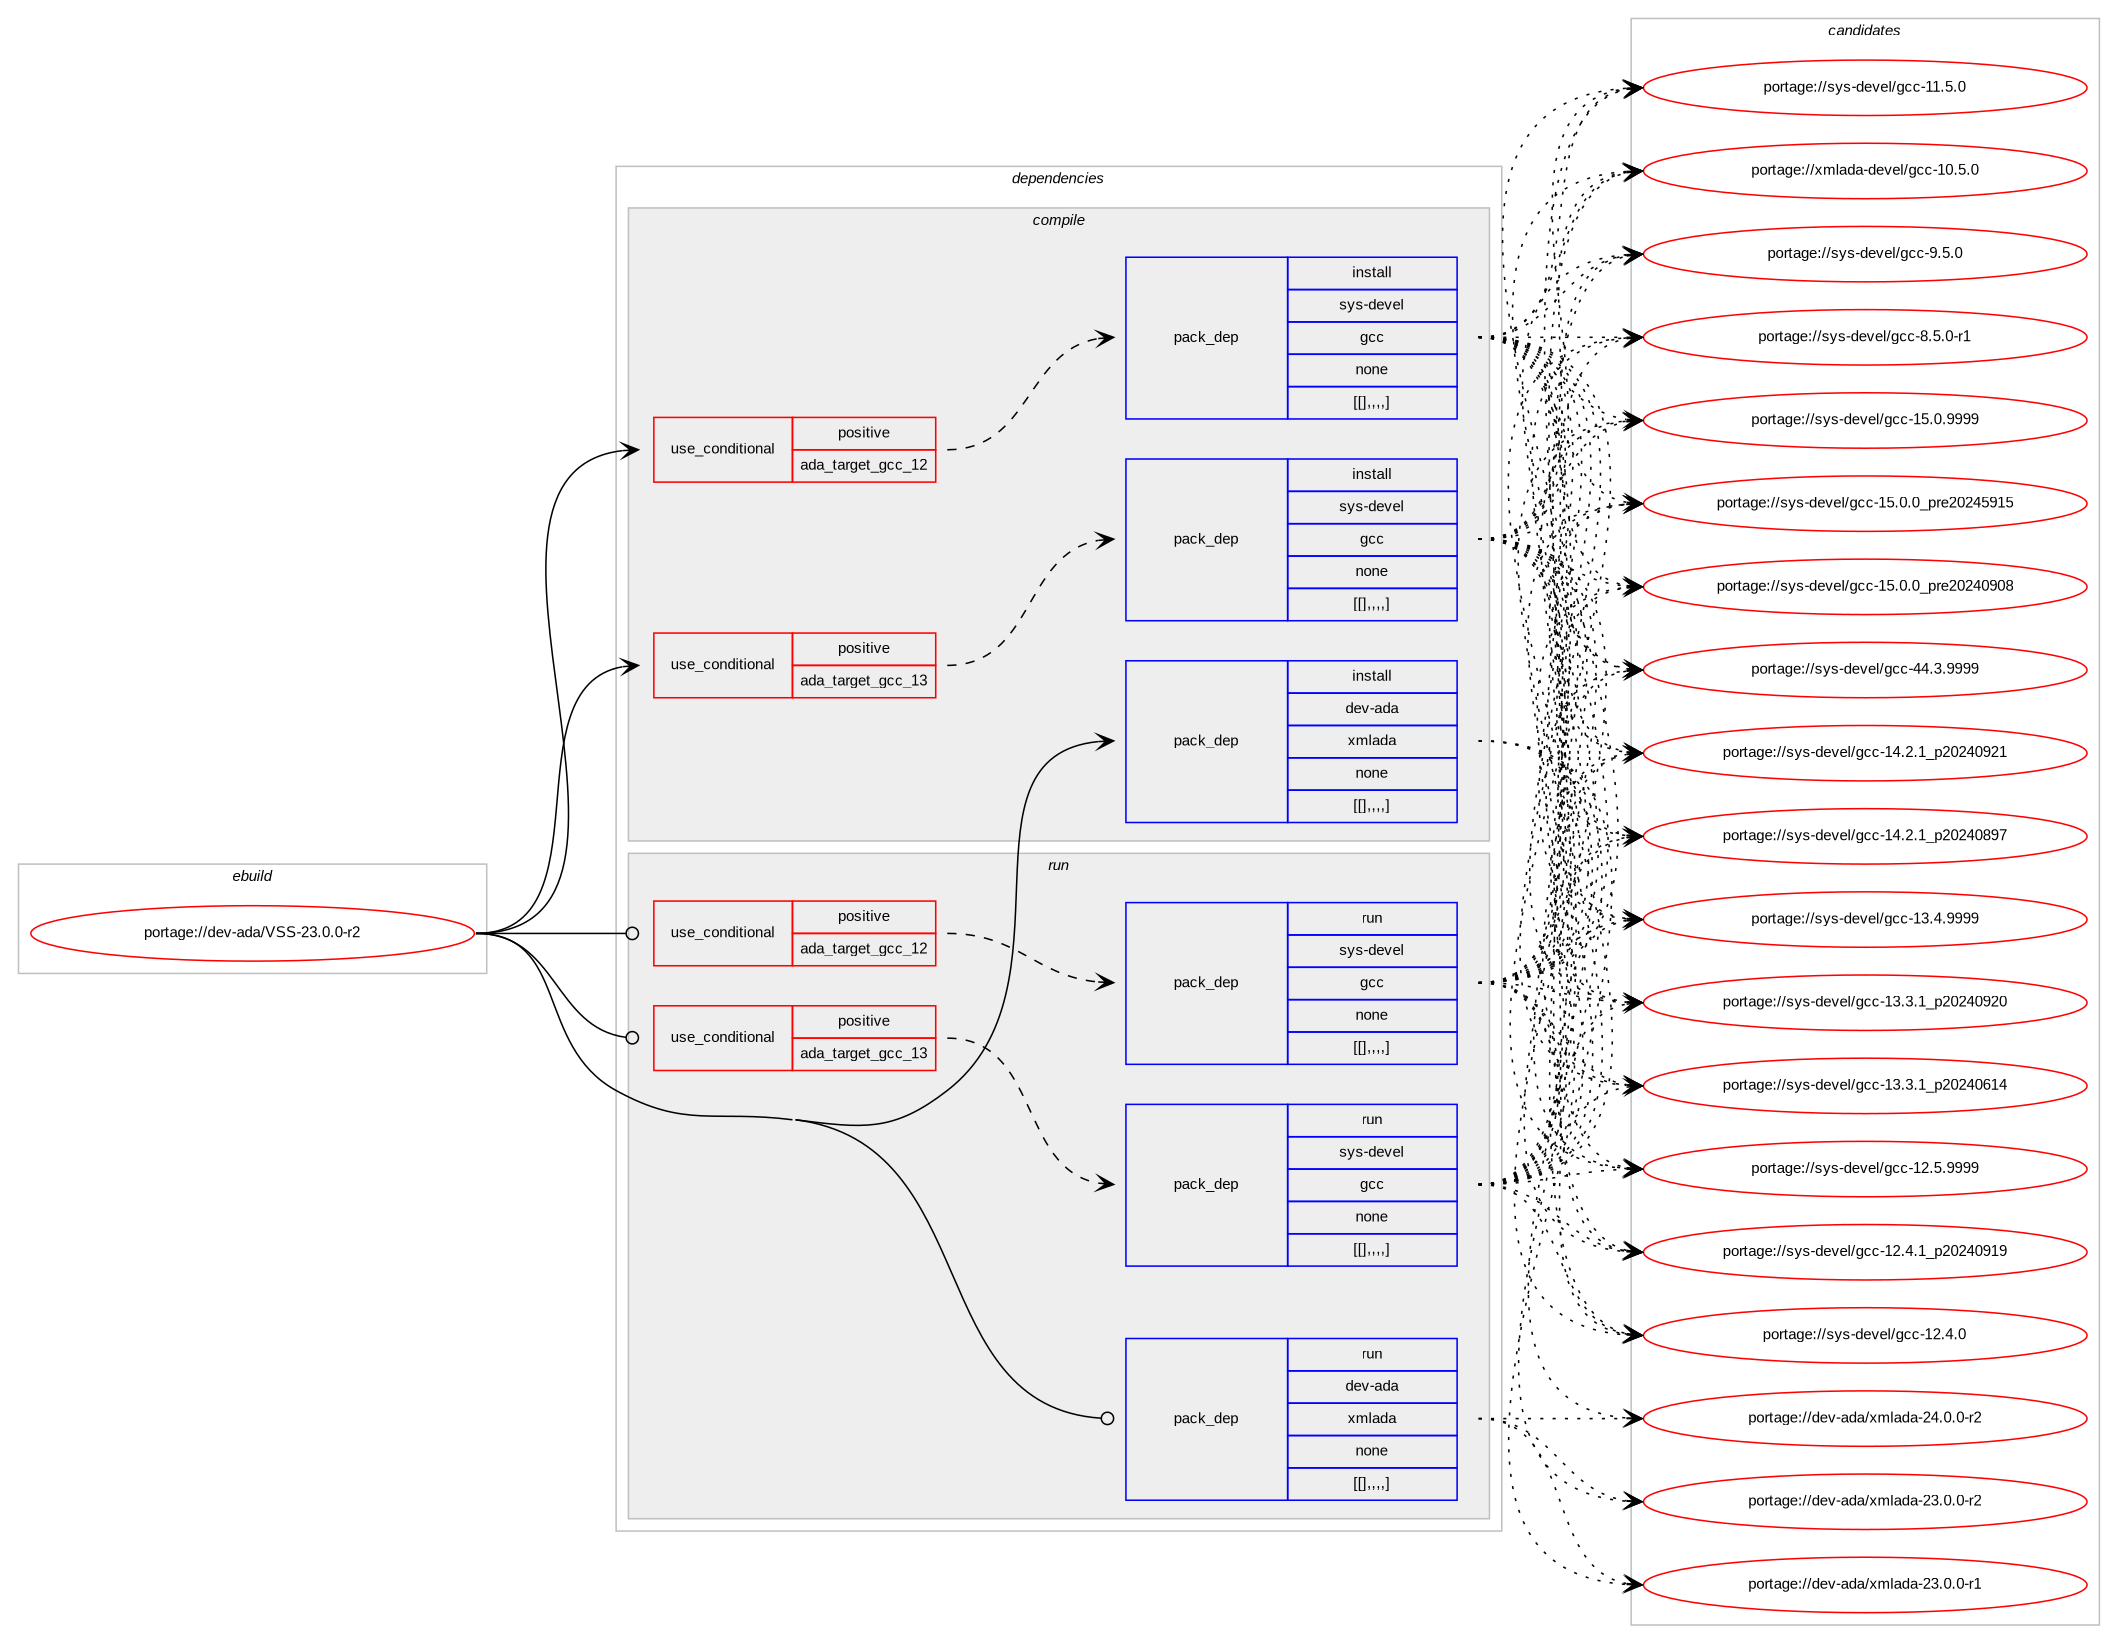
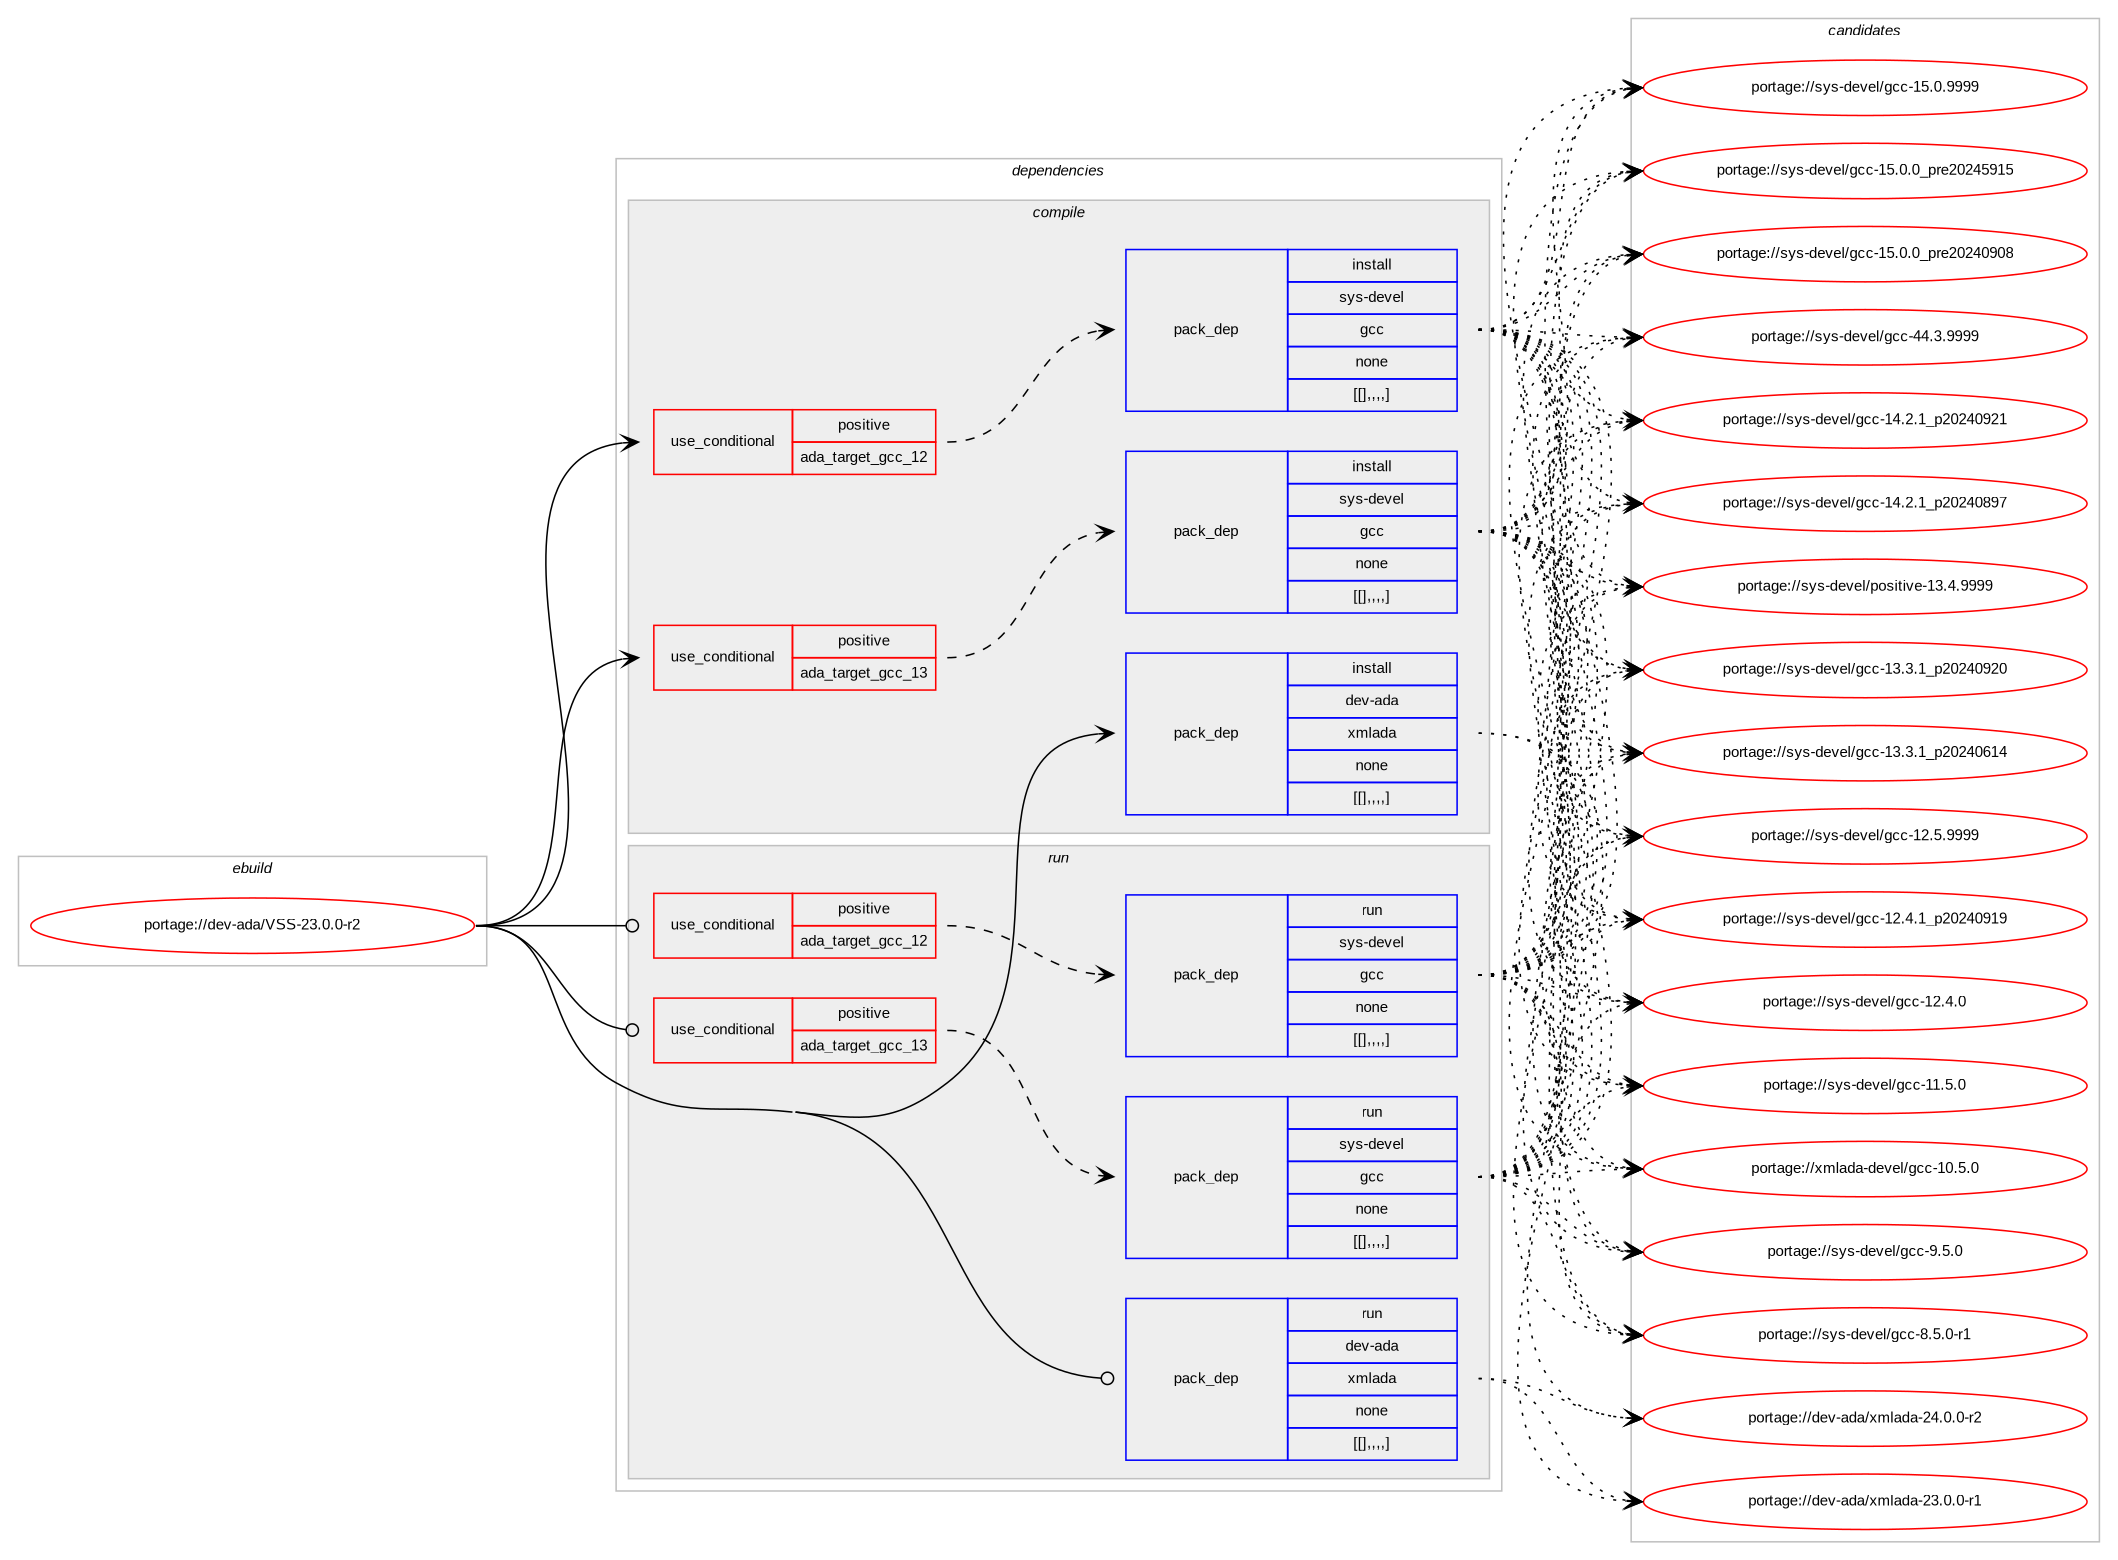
node "portage://sys-devel/gcc-13.4.9999": label "portage://sys-devel/gcc-13.4.9999" -> "portage://sys-devel/positive-13.4.9999"
node "portage://dev-ada/xmlada-23.0.0-r2": removed
